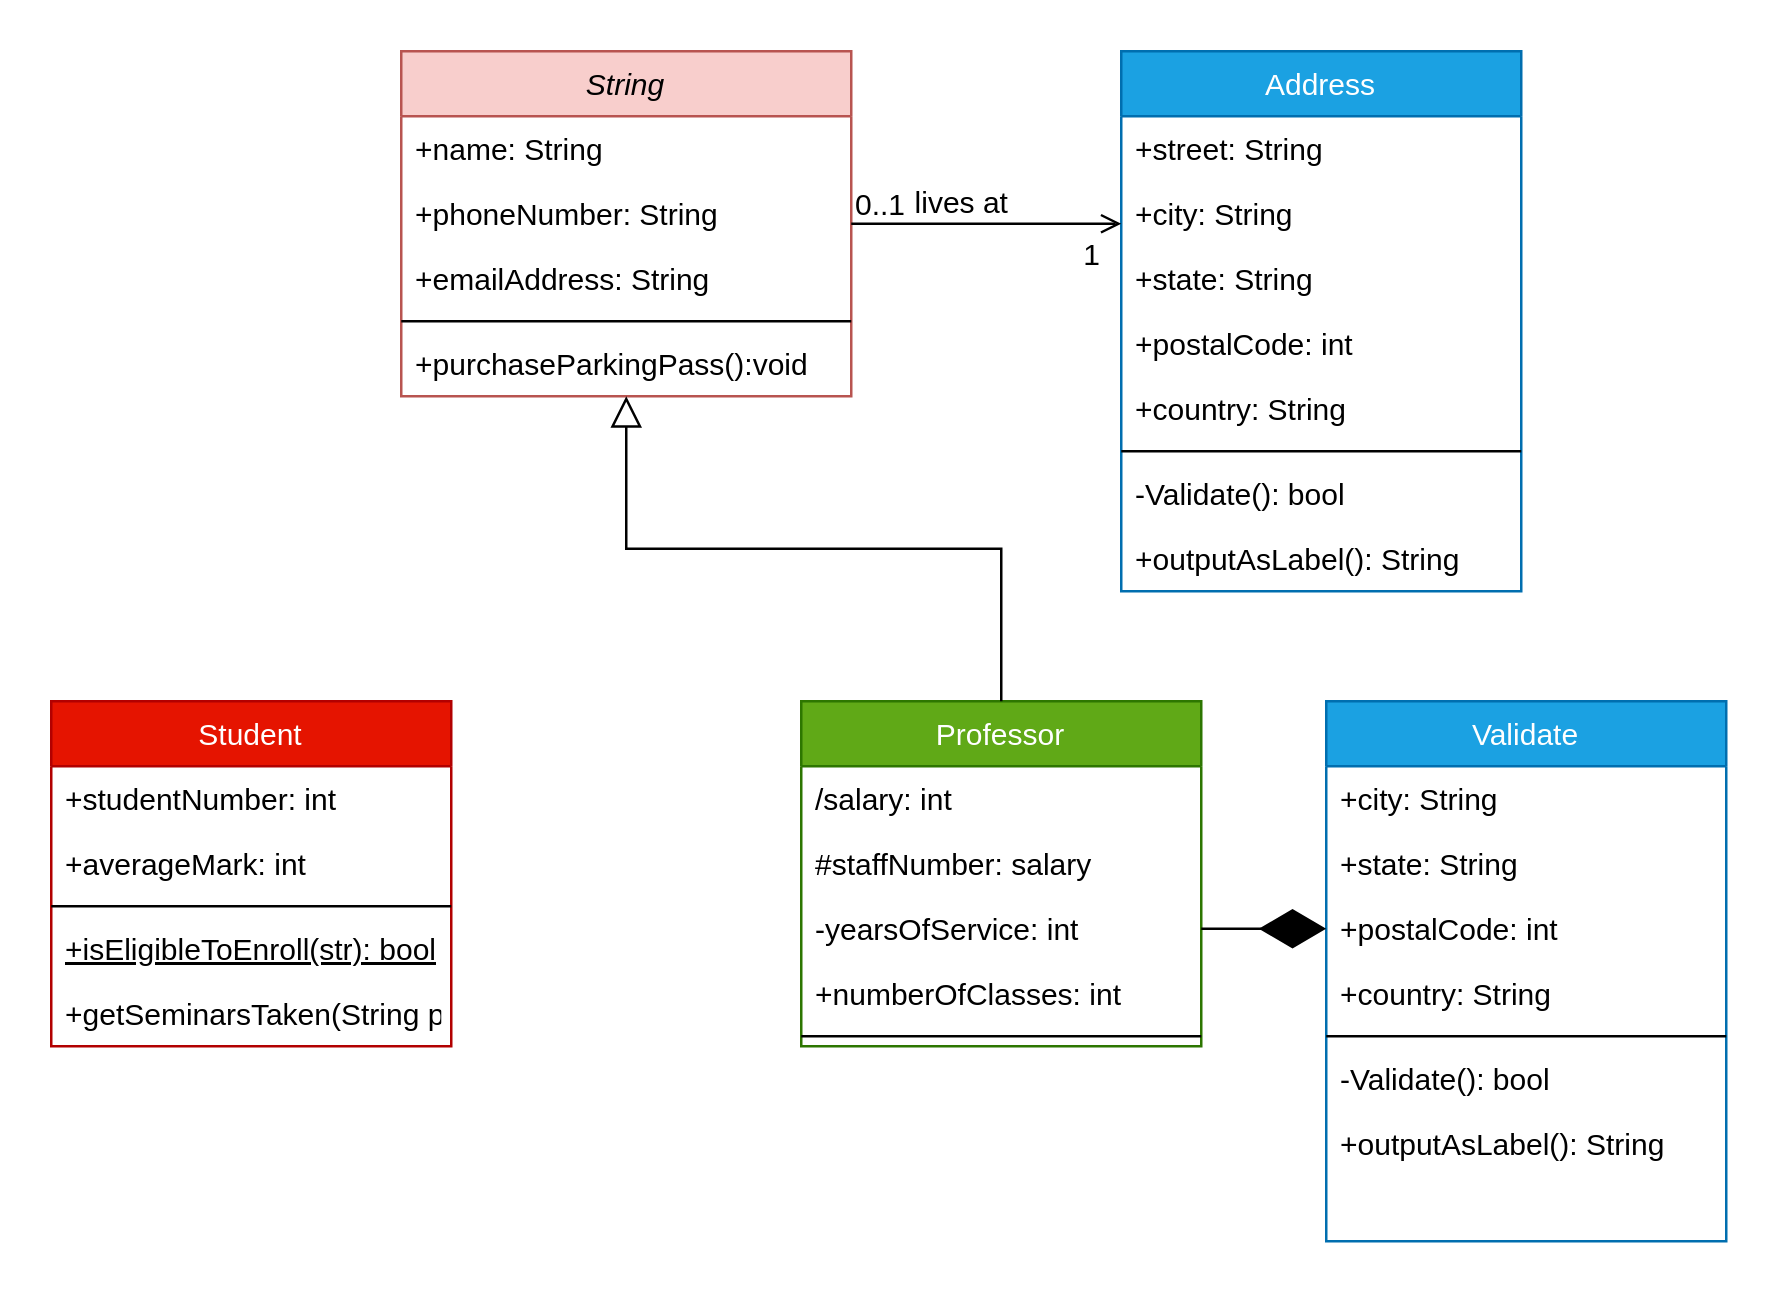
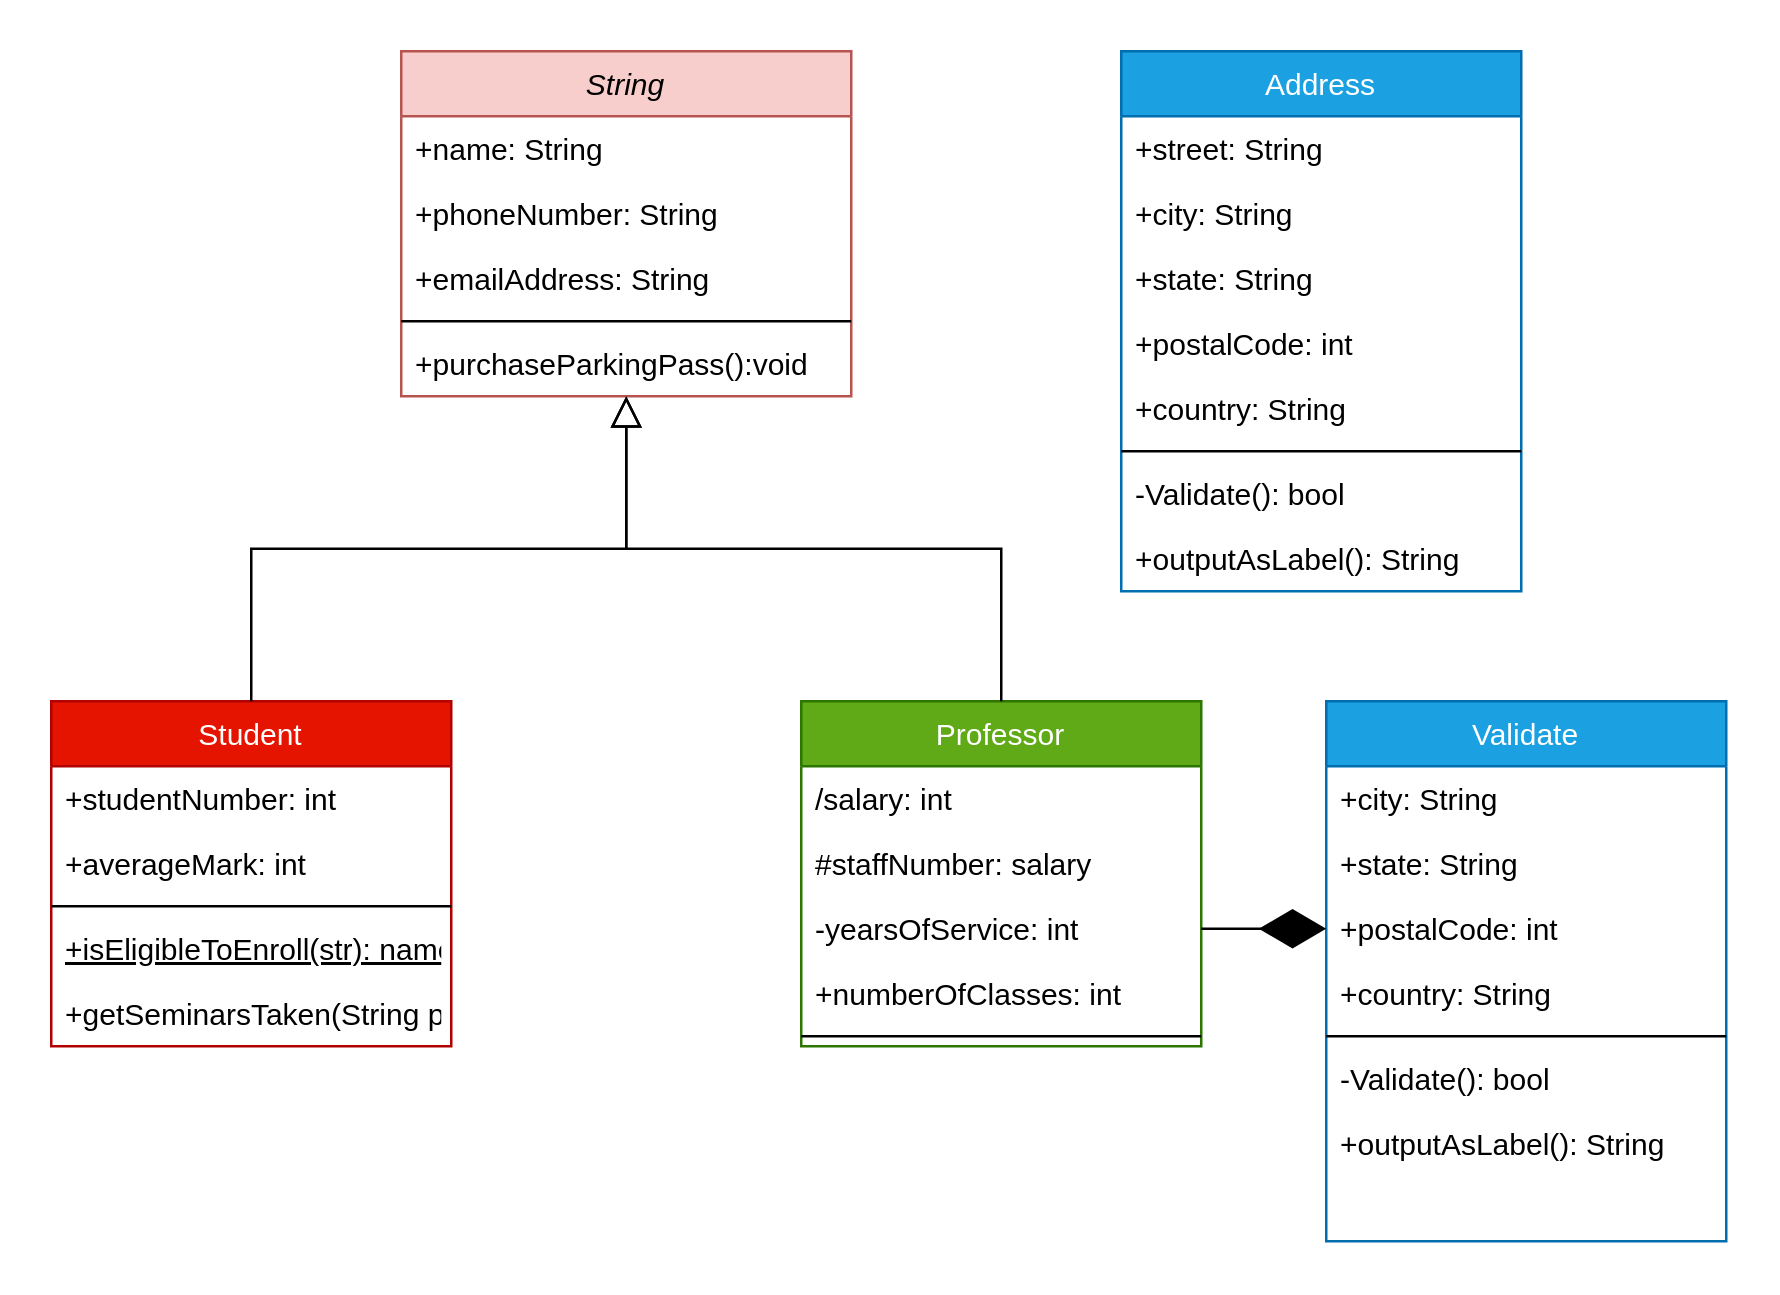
edge "String" -> "Address": removed, labels "0..1", "lives at", "1"
edge "Student" -> "String": added
node "+isEligibleToEnroll(str): bool": label "+isEligibleToEnroll(str): bool" -> "+isEligibleToEnroll(str): name"
